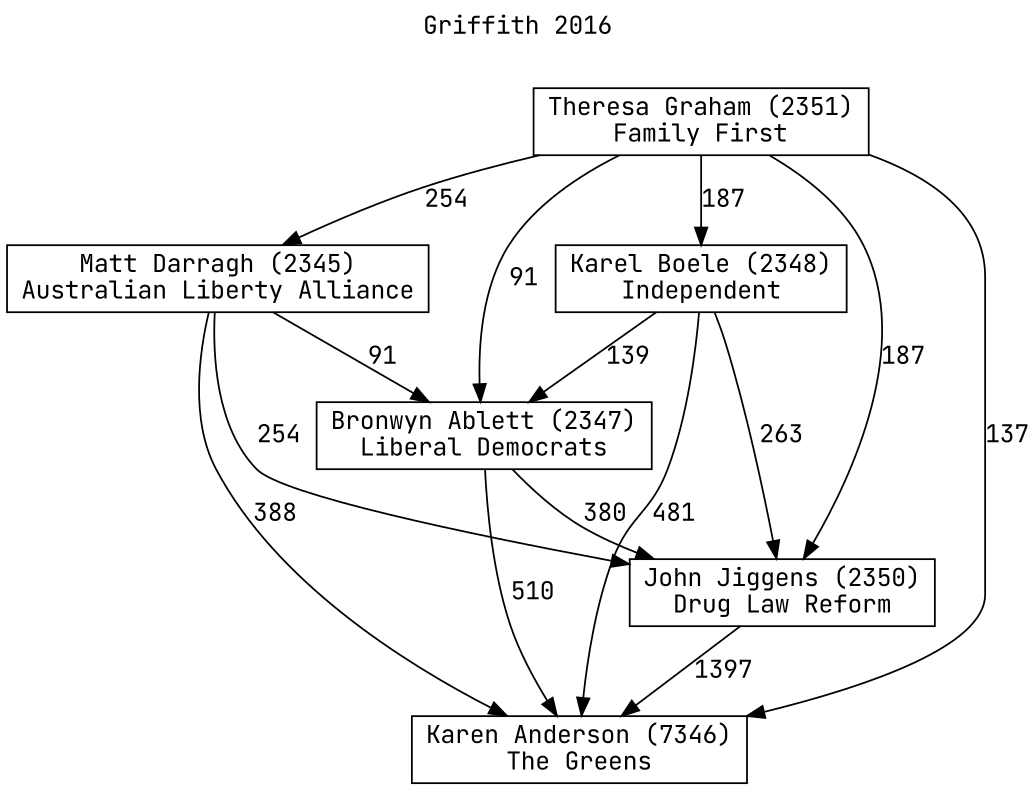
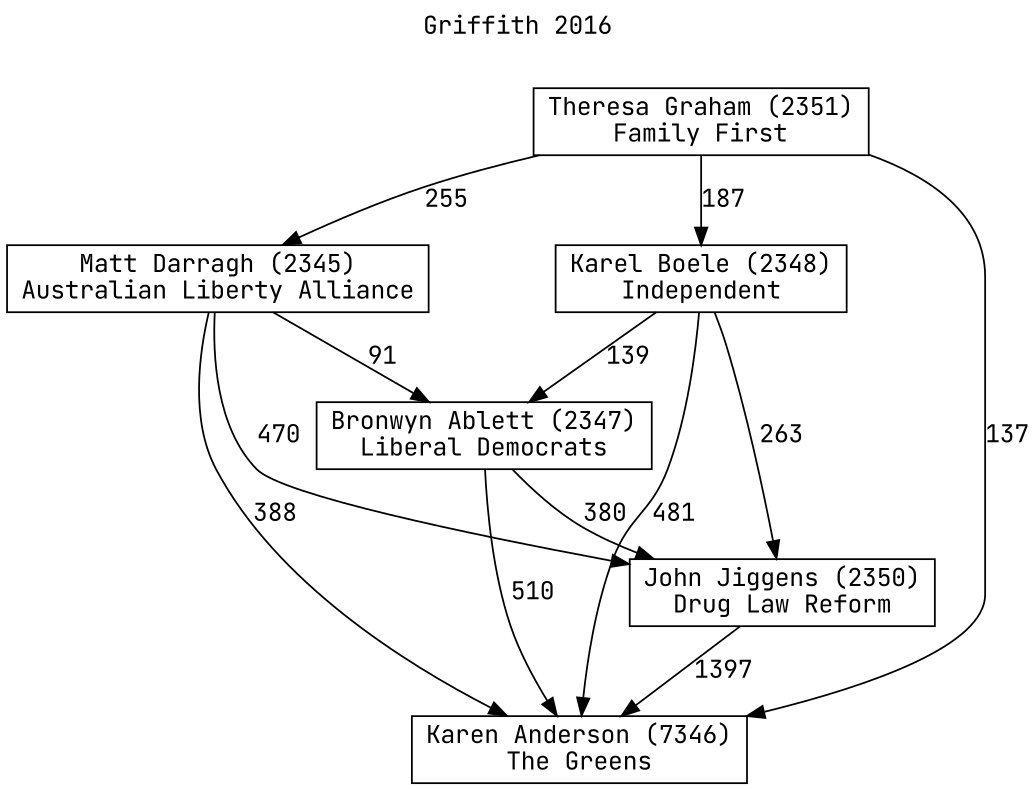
edge "Theresa Graham (2351) Family First" -> "Matt Darragh (2345) Australian Liberty Alliance": label "254" -> "255"
edge "Theresa Graham (2351) Family First" -> "Bronwyn Ablett (2347) Liberal Democrats": removed, label "91"
edge "Theresa Graham (2351) Family First" -> "John Jiggens (2350) Drug Law Reform": removed, label "187"
edge "Matt Darragh (2345) Australian Liberty Alliance" -> "John Jiggens (2350) Drug Law Reform": label "254" -> "470"
